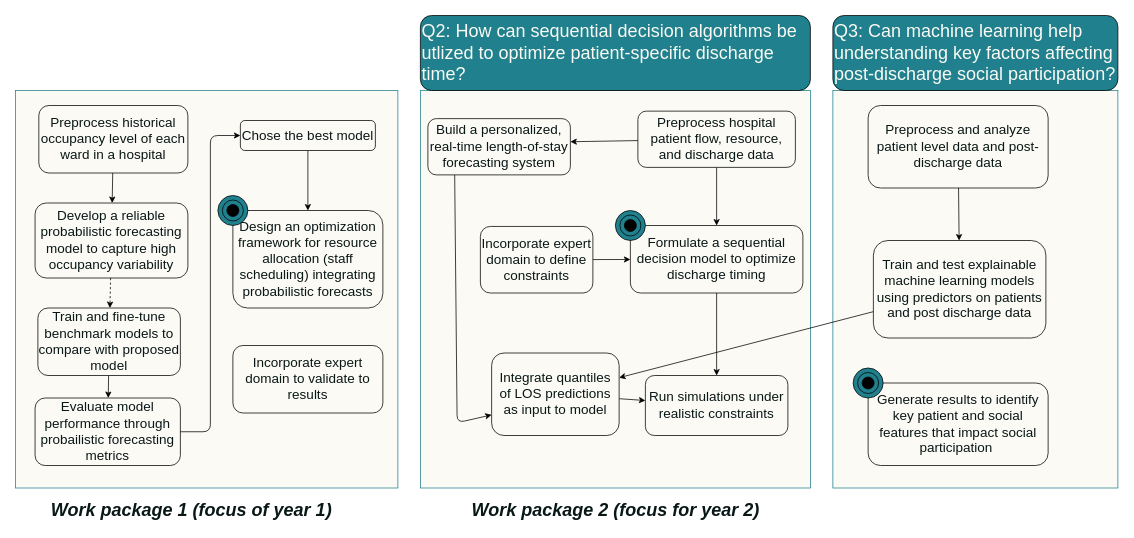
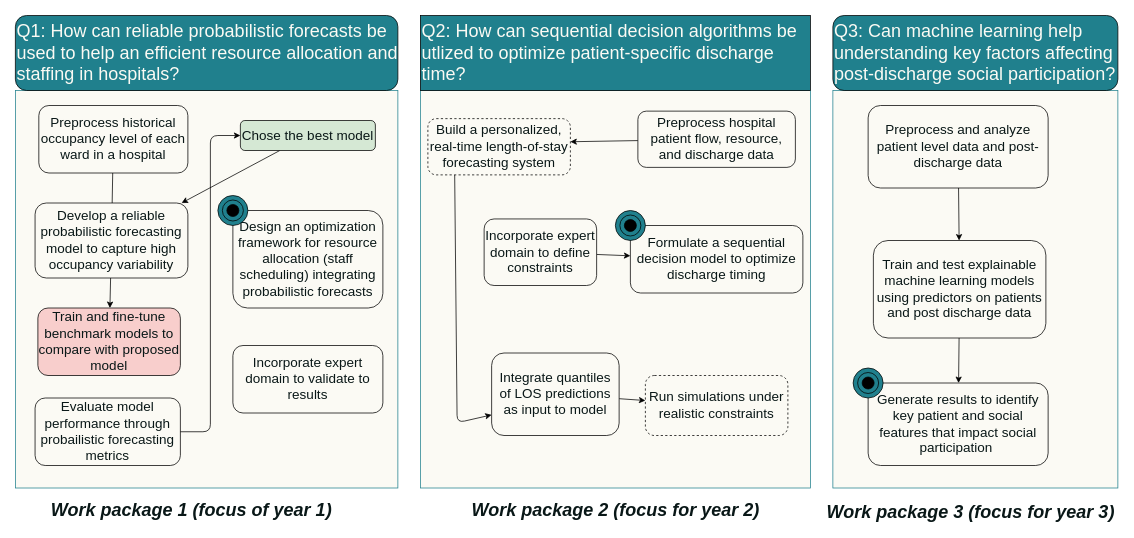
node "Q1: How can reliable probabilistic forecasts be used to help an efficient resource allocation and staffing in hospitals?": added
node "Q2: How can sequential decision algorithms be utlized to optimize patient-specific discharge time?": shape rounded rectangle -> rectangle
node "Chose the best model": fillcolor #fbfaf4 -> #d5e8d4
node "Build a personalized, real-time length-of-stay forecasting system": style solid -> dashed
edge "Preprocess hospital patient flow, resource, and discharge data" -> "Formulate a sequential decision model to optimize discharge timing": removed
edge "Preprocess historical occupancy level of each ward in a hospital" -> "Develop a reliable probabilistic forecasting model to capture high occupancy variability": arrowhead classic -> none
edge "Chose the best model" -> "Design an optimization framework for resource allocation (staff scheduling) integrating probabilistic forecasts": now "Chose the best model" -> "Develop a reliable probabilistic forecasting model to capture high occupancy variability"
node "Incorporate expert domain to define constraints": moved (537, 260) -> (540, 252)
edge "Develop a reliable probabilistic forecasting model to capture high occupancy variability" -> "Train and fine-tune benchmark models to compare with proposed model": style dashed -> solid
edge "Formulate a sequential decision model to optimize discharge timing" -> "Run simulations under realistic constraints": removed
node "Train and fine-tune benchmark models to compare with proposed model": fillcolor #fbfaf4 -> #f8cecc
edge "Train and test explainable machine learning models using predictors on patients and post discharge data" -> "Integrate quantiles of LOS predictions as input to model": now "Train and test explainable machine learning models using predictors on patients and post discharge data" -> "Generate results to identify key patient and social features that impact social participation"
edge "Train and fine-tune benchmark models to compare with proposed model" -> "Evaluate model performance through probailistic forecasting metrics": removed
node "Run simulations under realistic constraints": style solid -> dashed
node "Work package 3 (focus for year 3)": added
